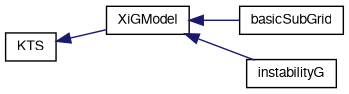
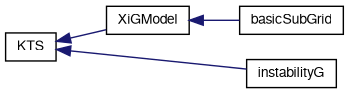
edge "instabilityG" -> "XiGModel": now "instabilityG" -> "KTS"
